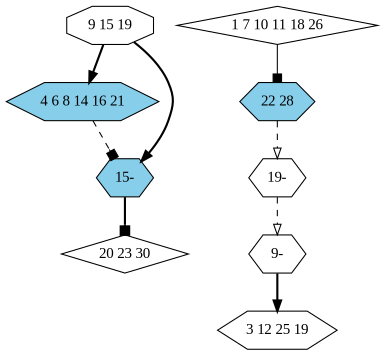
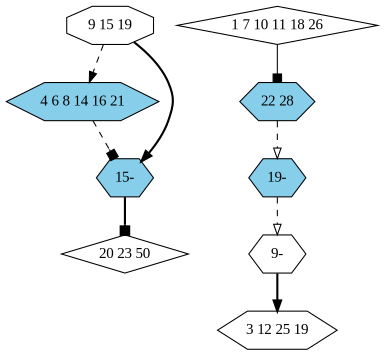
edge "9 15 19" -> "4 6 8 14 16 21": style bold -> dashed
node "19-": fillcolor white -> skyblue
node "20 23 30": label "20 23 30" -> "20 23 50"
